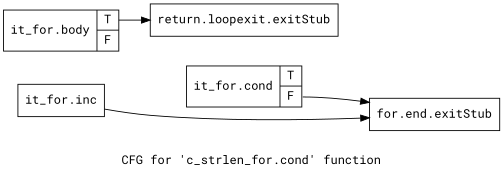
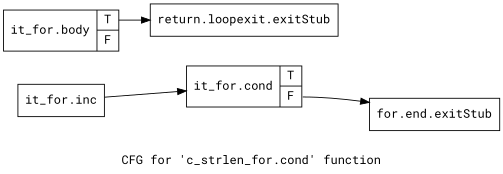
edge "it_for.inc" -> "for.end.exitStub": now "it_for.inc" -> "it_for.cond"
